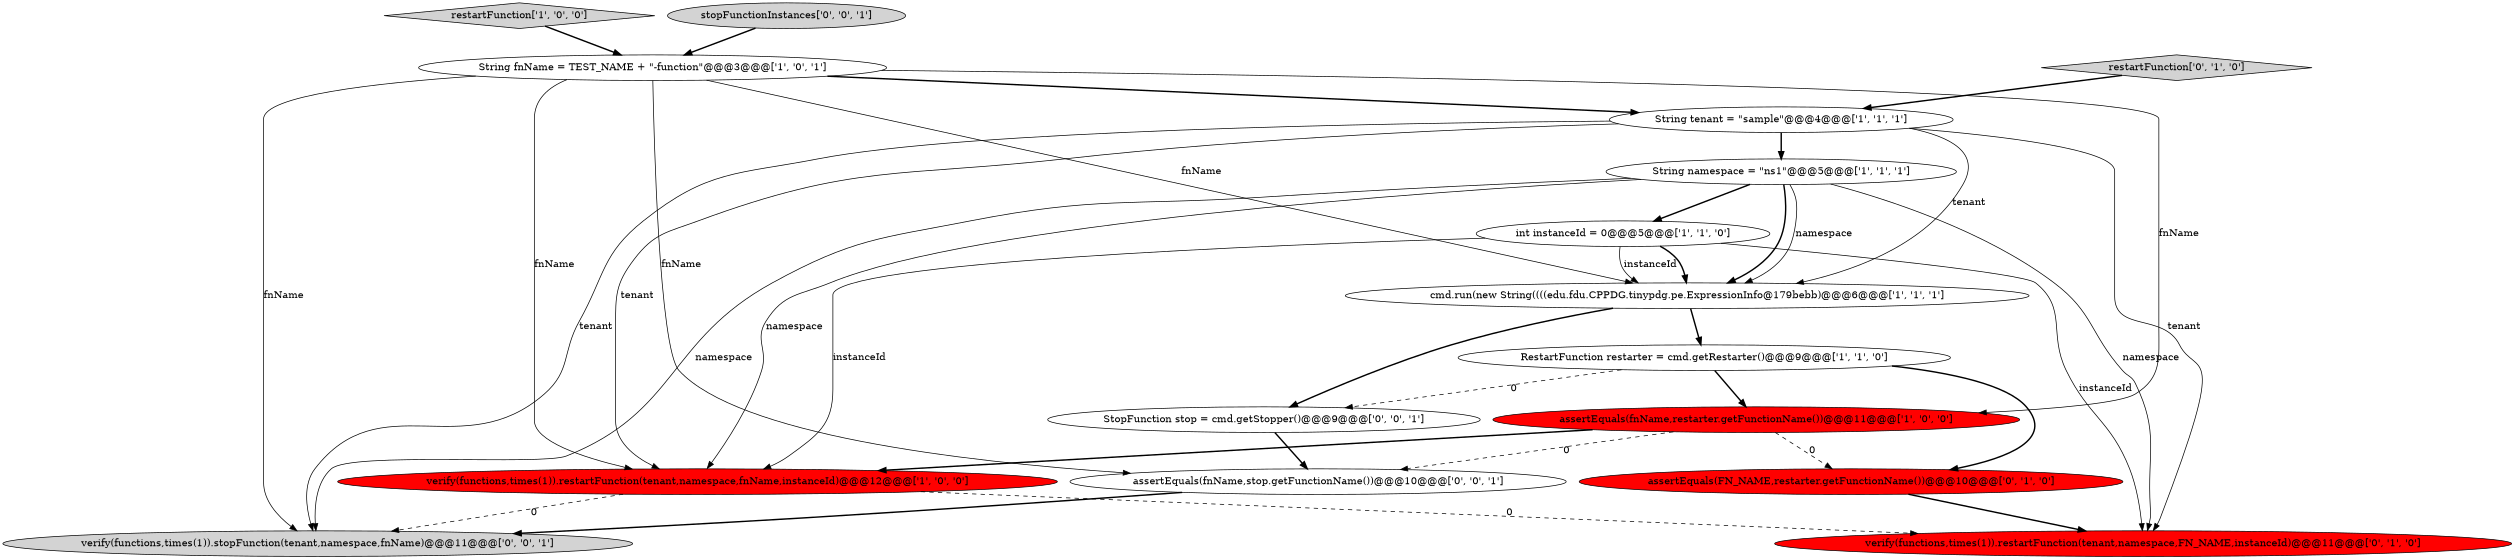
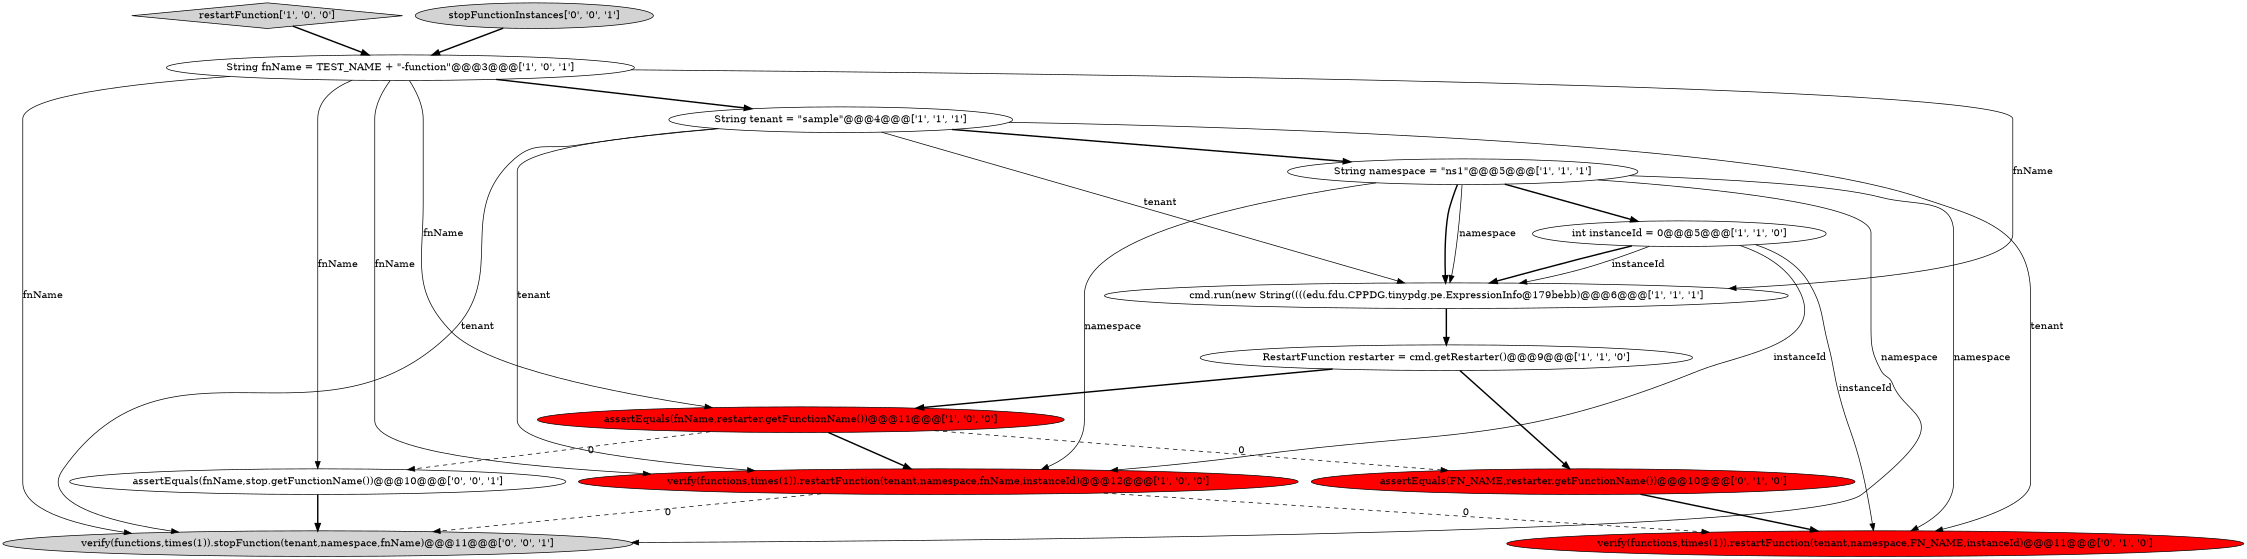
node "restartFunction['0', '1', '0']": removed
node "StopFunction stop = cmd.getStopper()@@@9@@@['0', '0', '1']": removed
